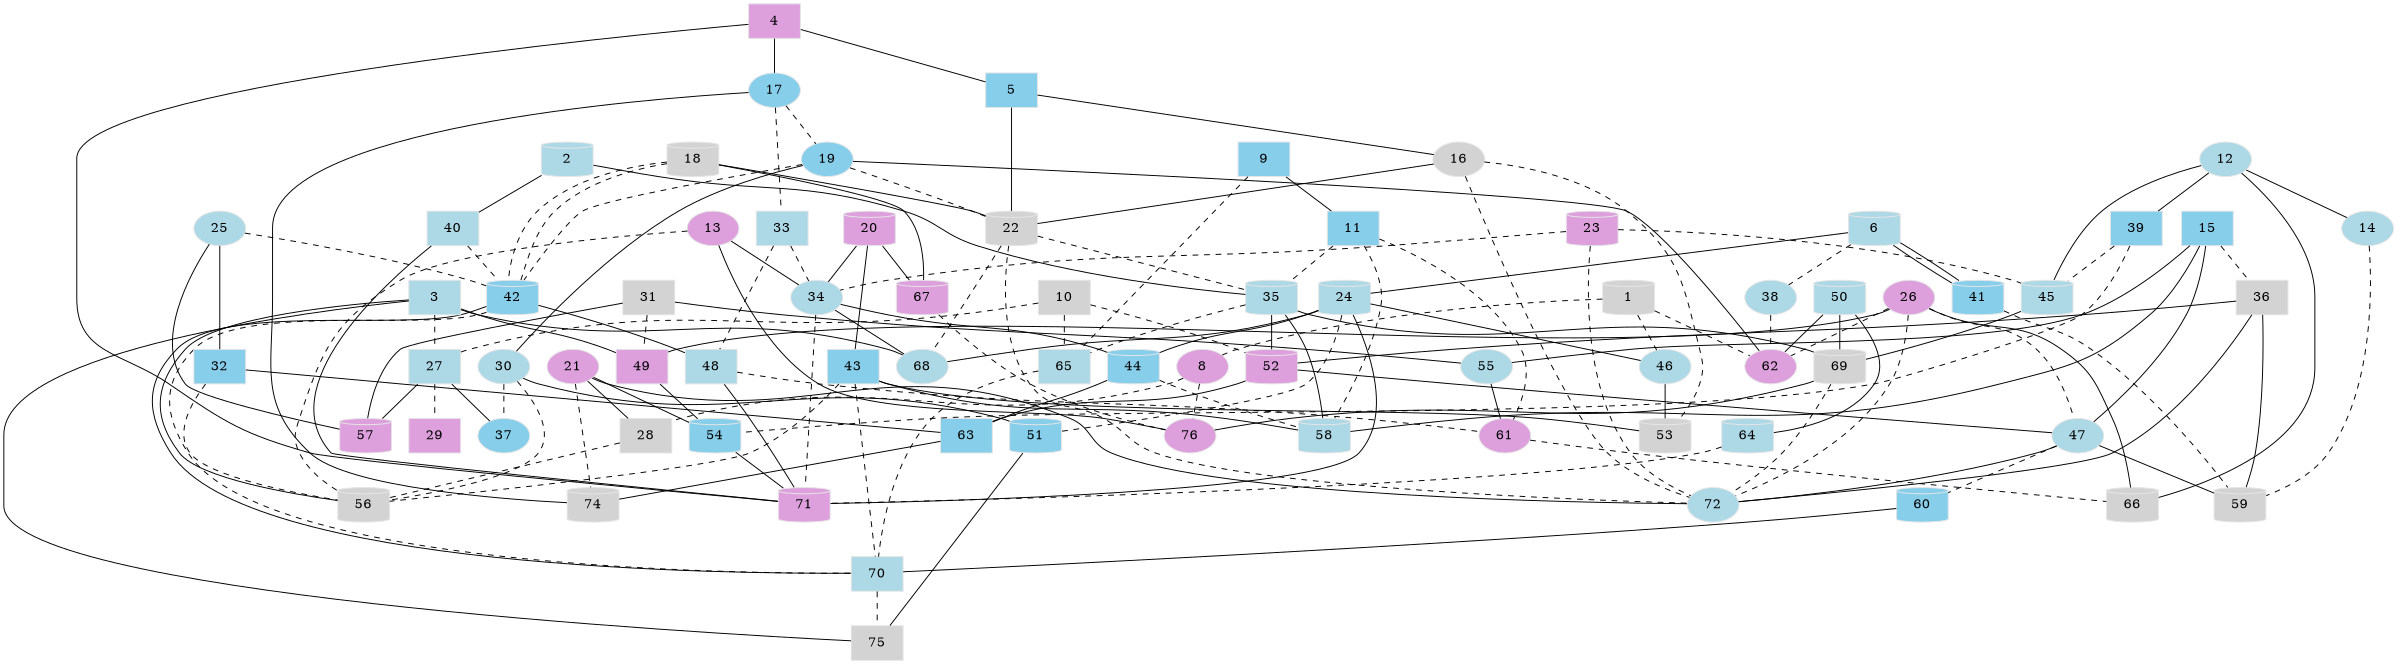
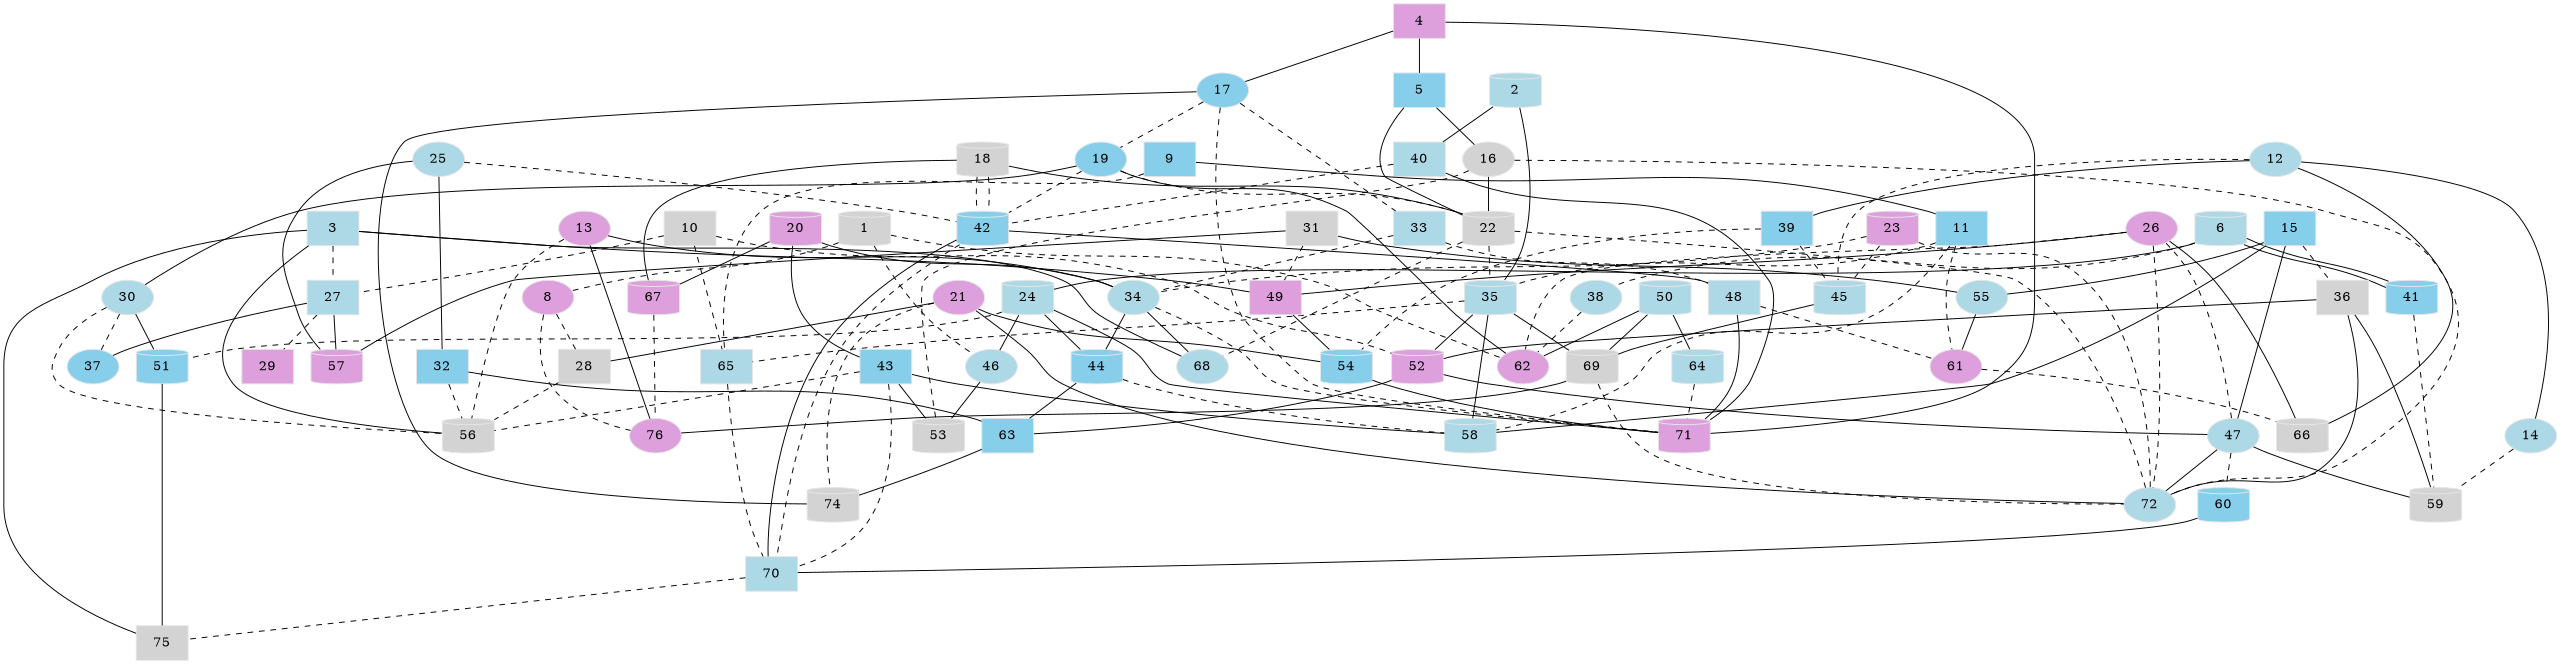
edge "12" -- "45": style solid -> dashed
edge "24" -- "68": removed
edge "17" -- "71": added
